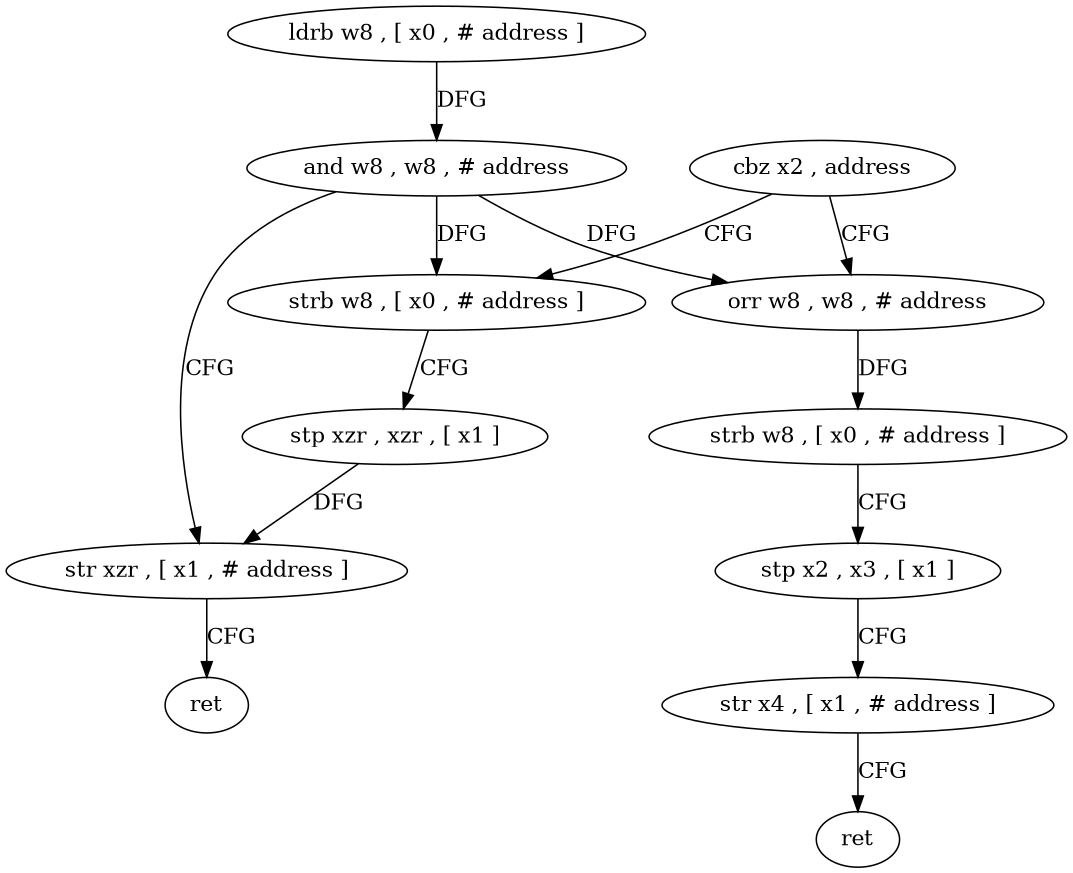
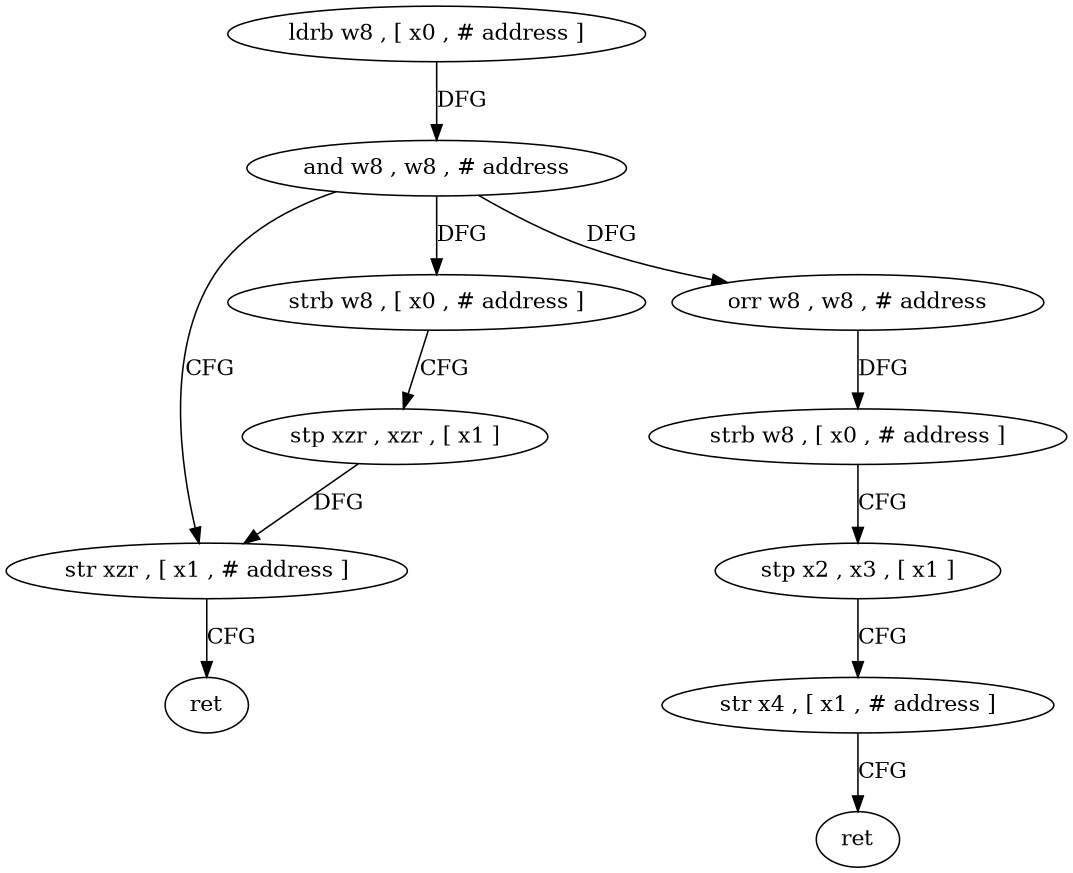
node "cbz x2 , address": removed
